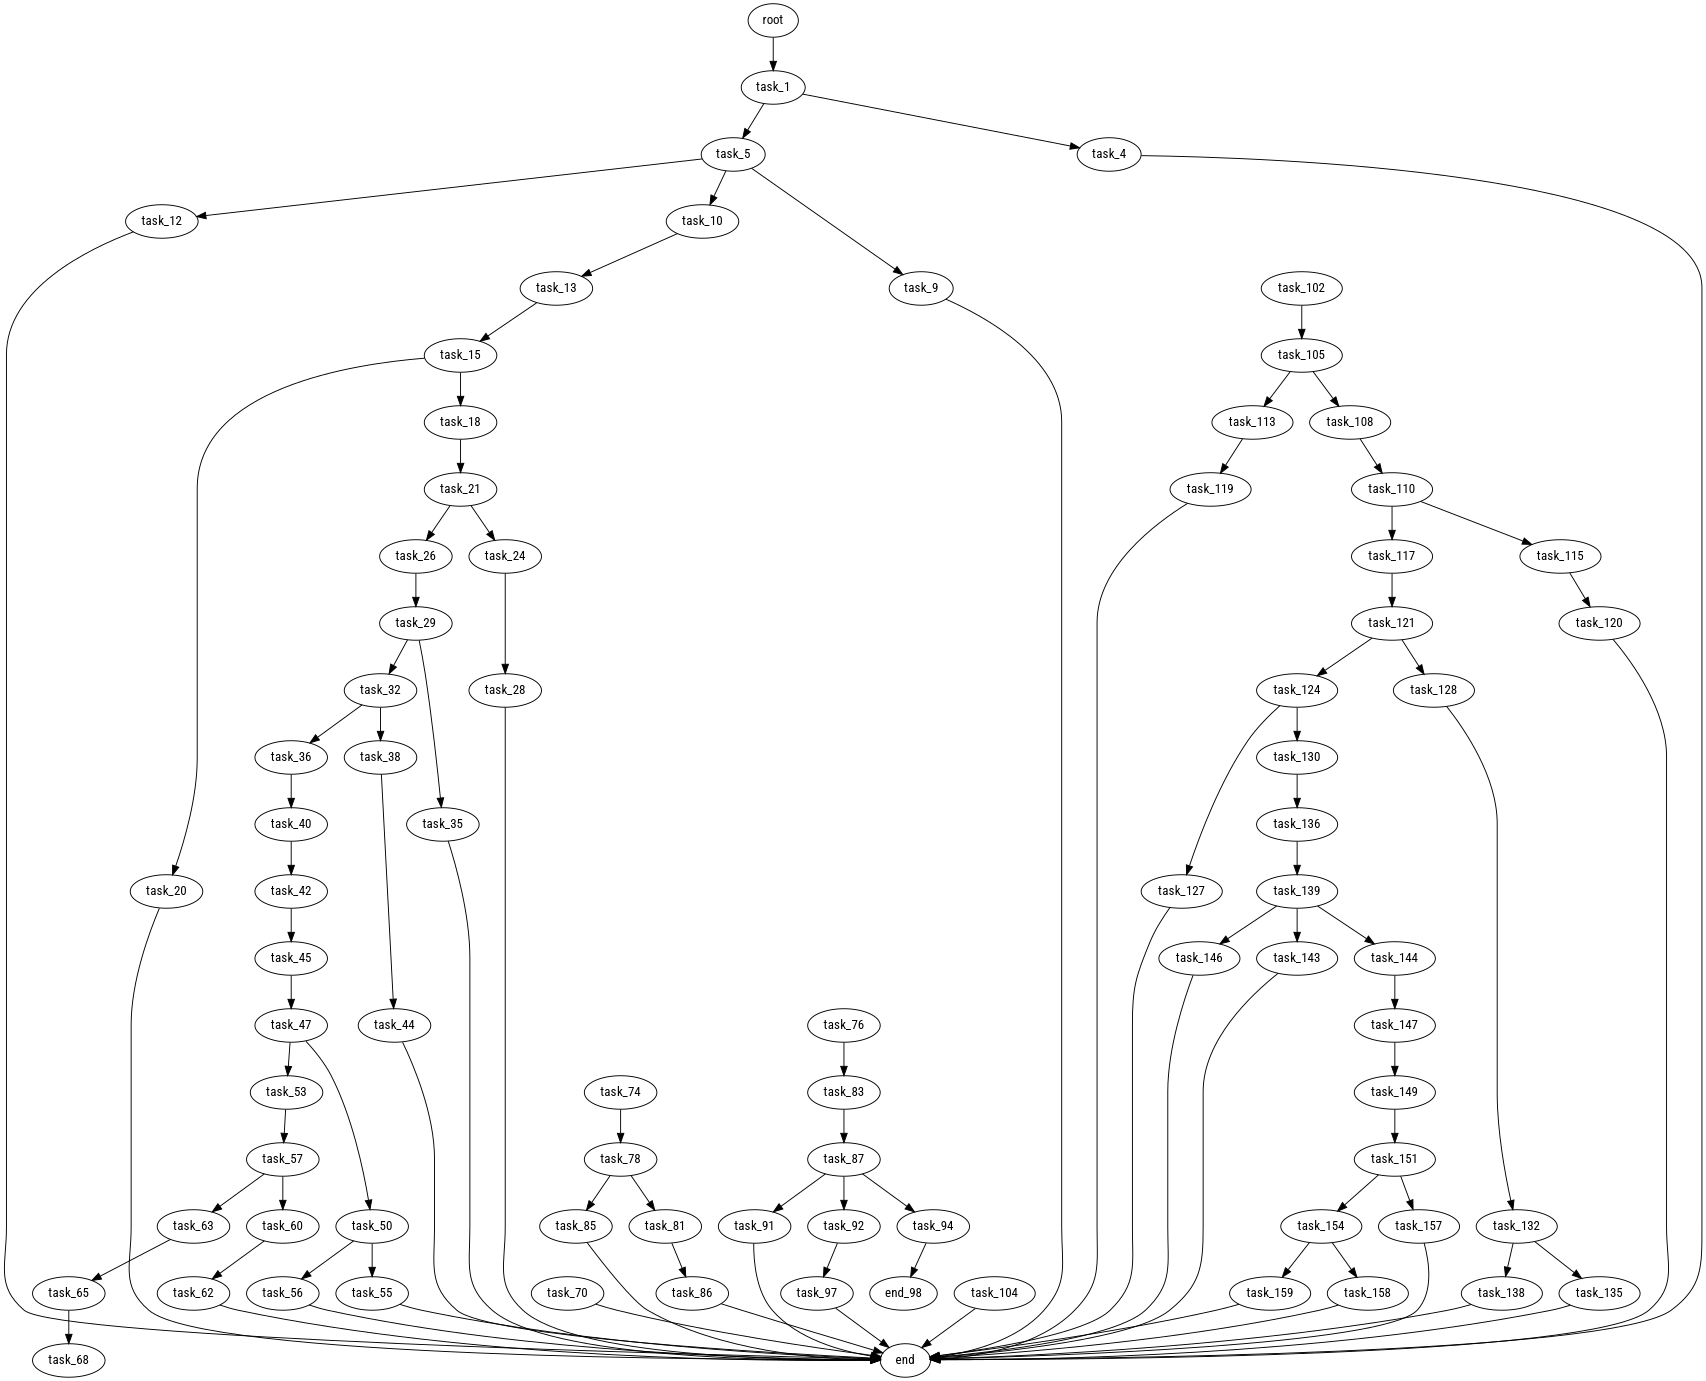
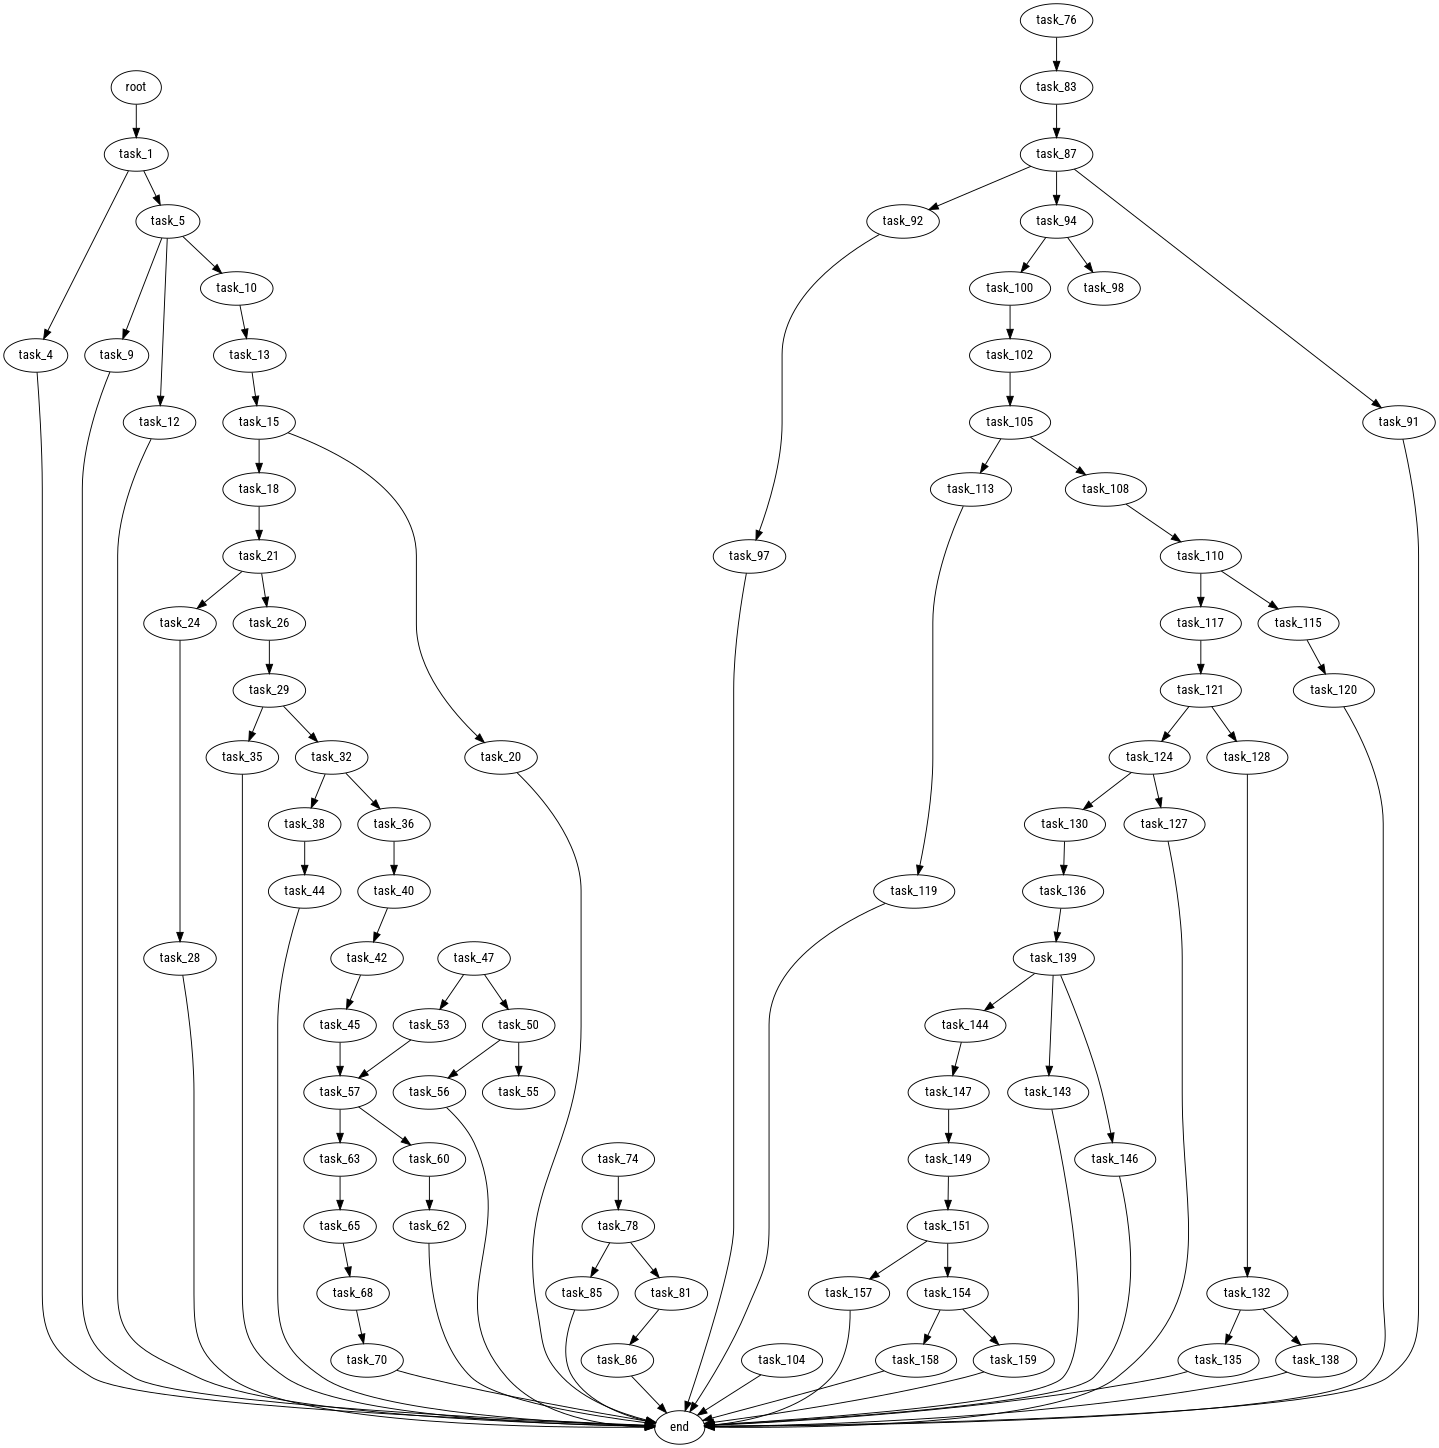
node "task_100": added
edge "task_45" -> "task_47": now "task_45" -> "task_57"
node "end_98": label "end_98" -> "task_98"
edge "task_68" -> "task_70": added
edge "task_55" -> "end": removed
